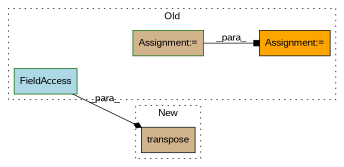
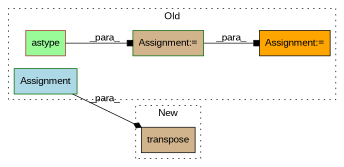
node "astype": added
node "FieldAccess": label "FieldAccess" -> "Assignment"
